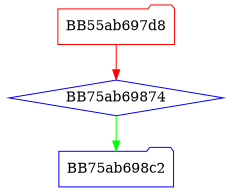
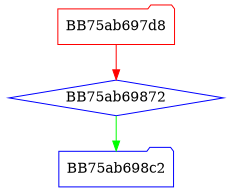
node "BB55ab697d8": label "BB55ab697d8" -> "BB75ab697d8"
node "BB75ab69874": label "BB75ab69874" -> "BB75ab69872"
